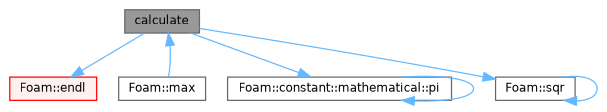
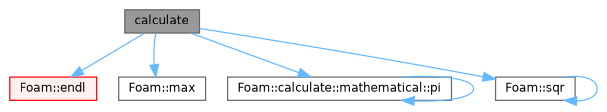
edge "Foam::max" -> "calculate": reversed
node "Foam::constant::mathematical::pi": label "Foam::constant::mathematical::pi" -> "Foam::calculate::mathematical::pi"
